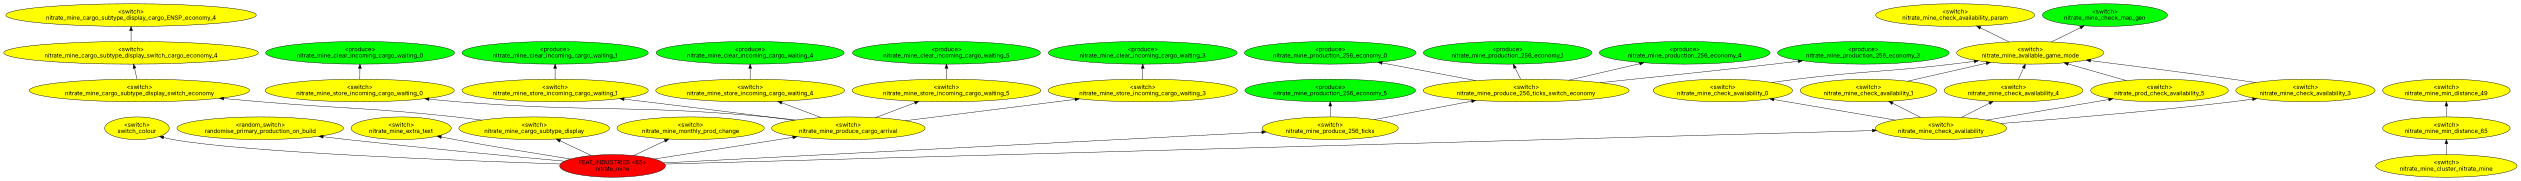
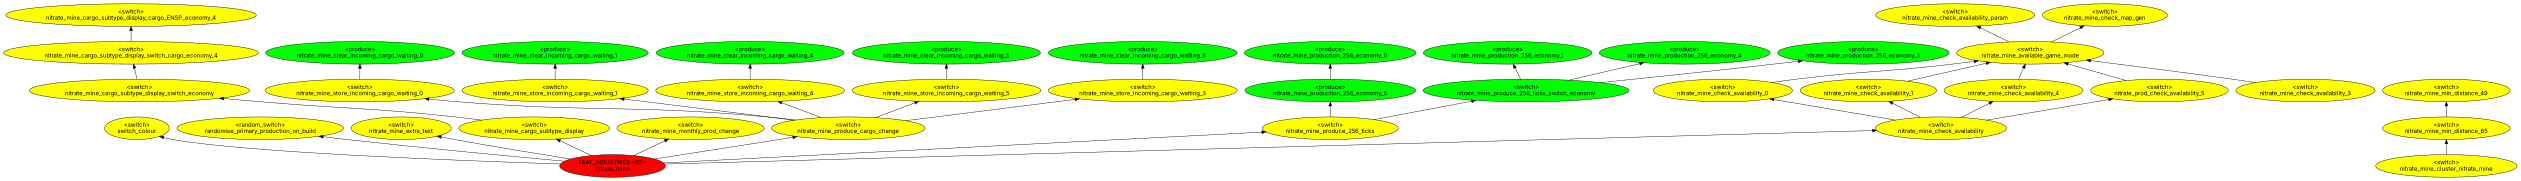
node "<switch> nitrate_mine_check_map_gen": fillcolor green -> yellow
edge "<switch> nitrate_mine_produce_256_ticks_switch_economy" -> "<produce> nitrate_mine_production_256_economy_0": now "<produce> nitrate_mine_production_256_economy_5" -> "<produce> nitrate_mine_production_256_economy_0"
node "<switch> nitrate_mine_produce_256_ticks_switch_economy": fillcolor yellow -> green
edge "<switch> nitrate_mine_check_availability" -> "<switch> nitrate_mine_check_availability_3": removed
node "<switch> nitrate_mine_produce_cargo_arrival": label "<switch> nitrate_mine_produce_cargo_arrival" -> "<switch> nitrate_mine_produce_cargo_change"
